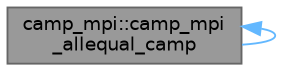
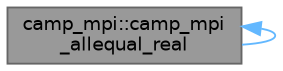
node "camp_mpi::camp_mpi _allequal_camp": label "camp_mpi::camp_mpi _allequal_camp" -> "camp_mpi::camp_mpi _allequal_real"
